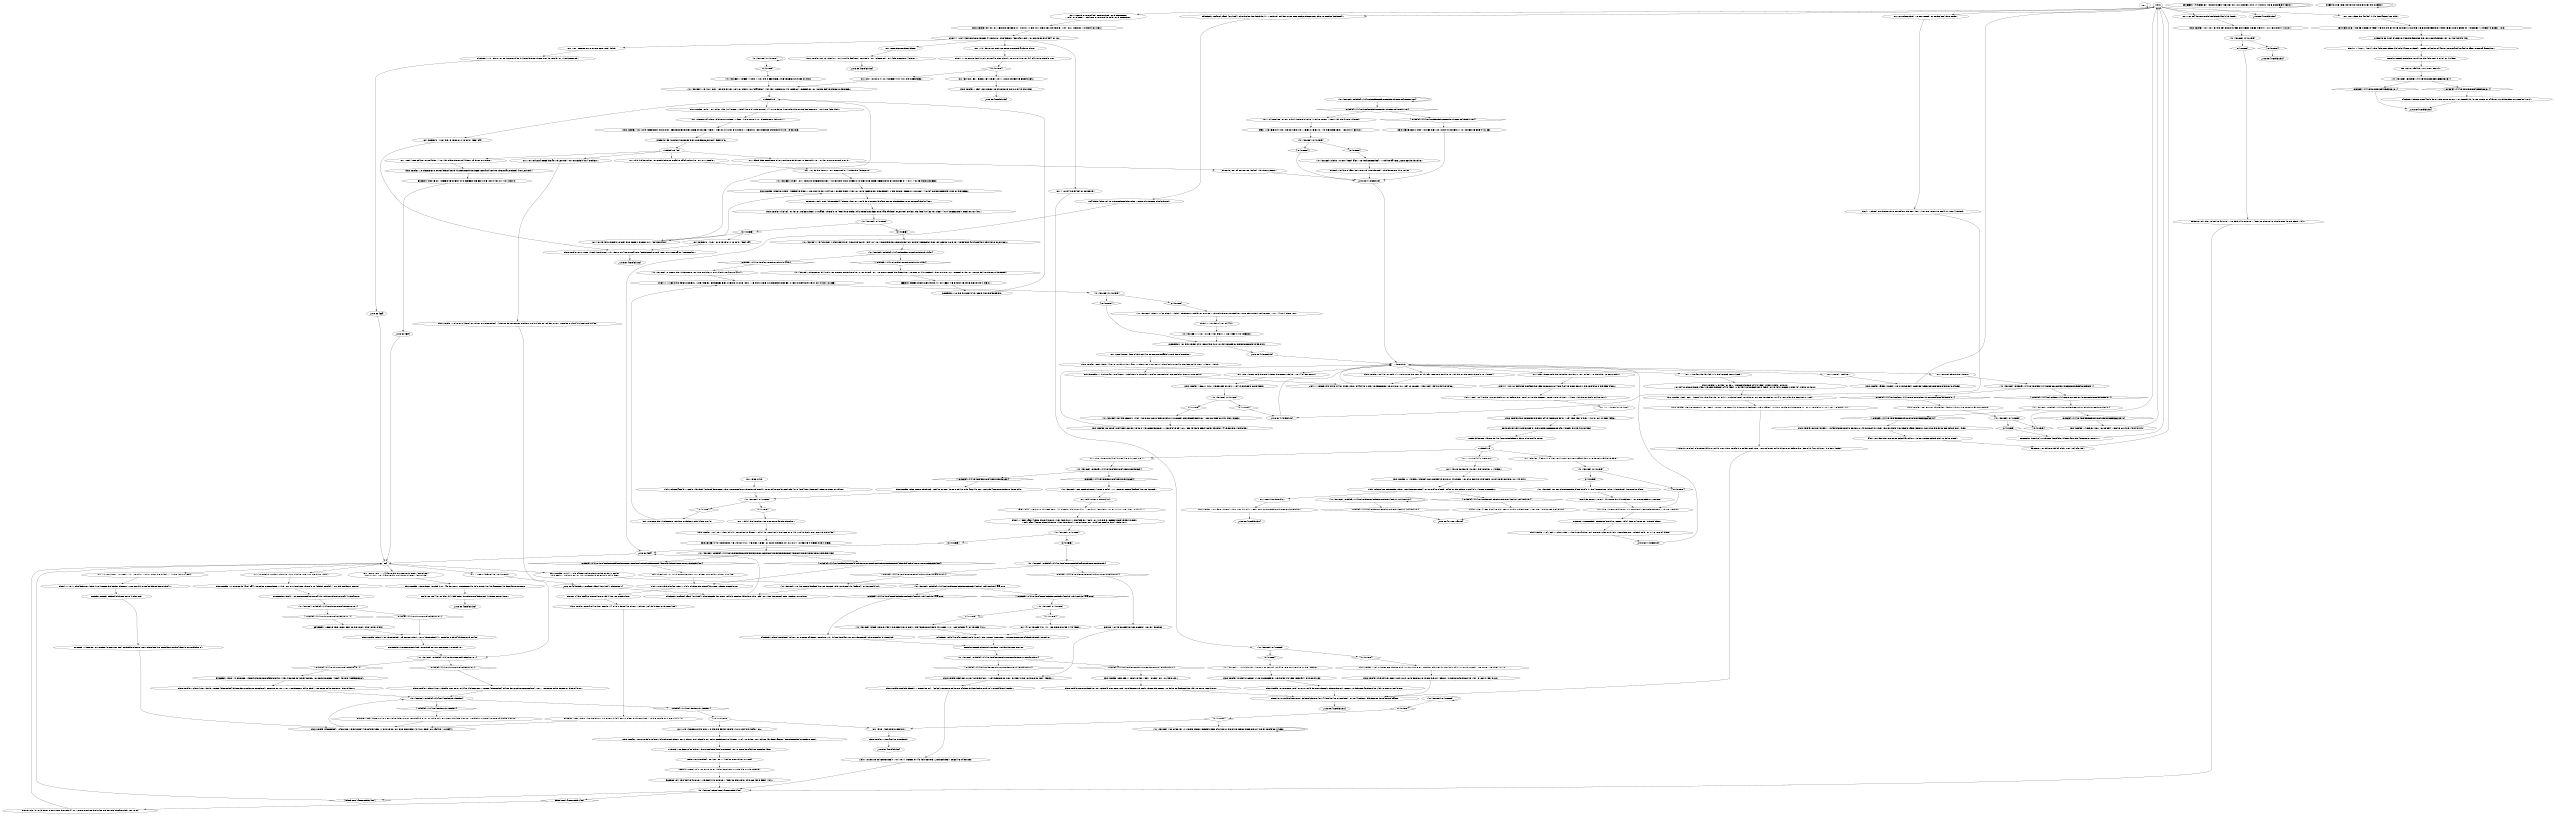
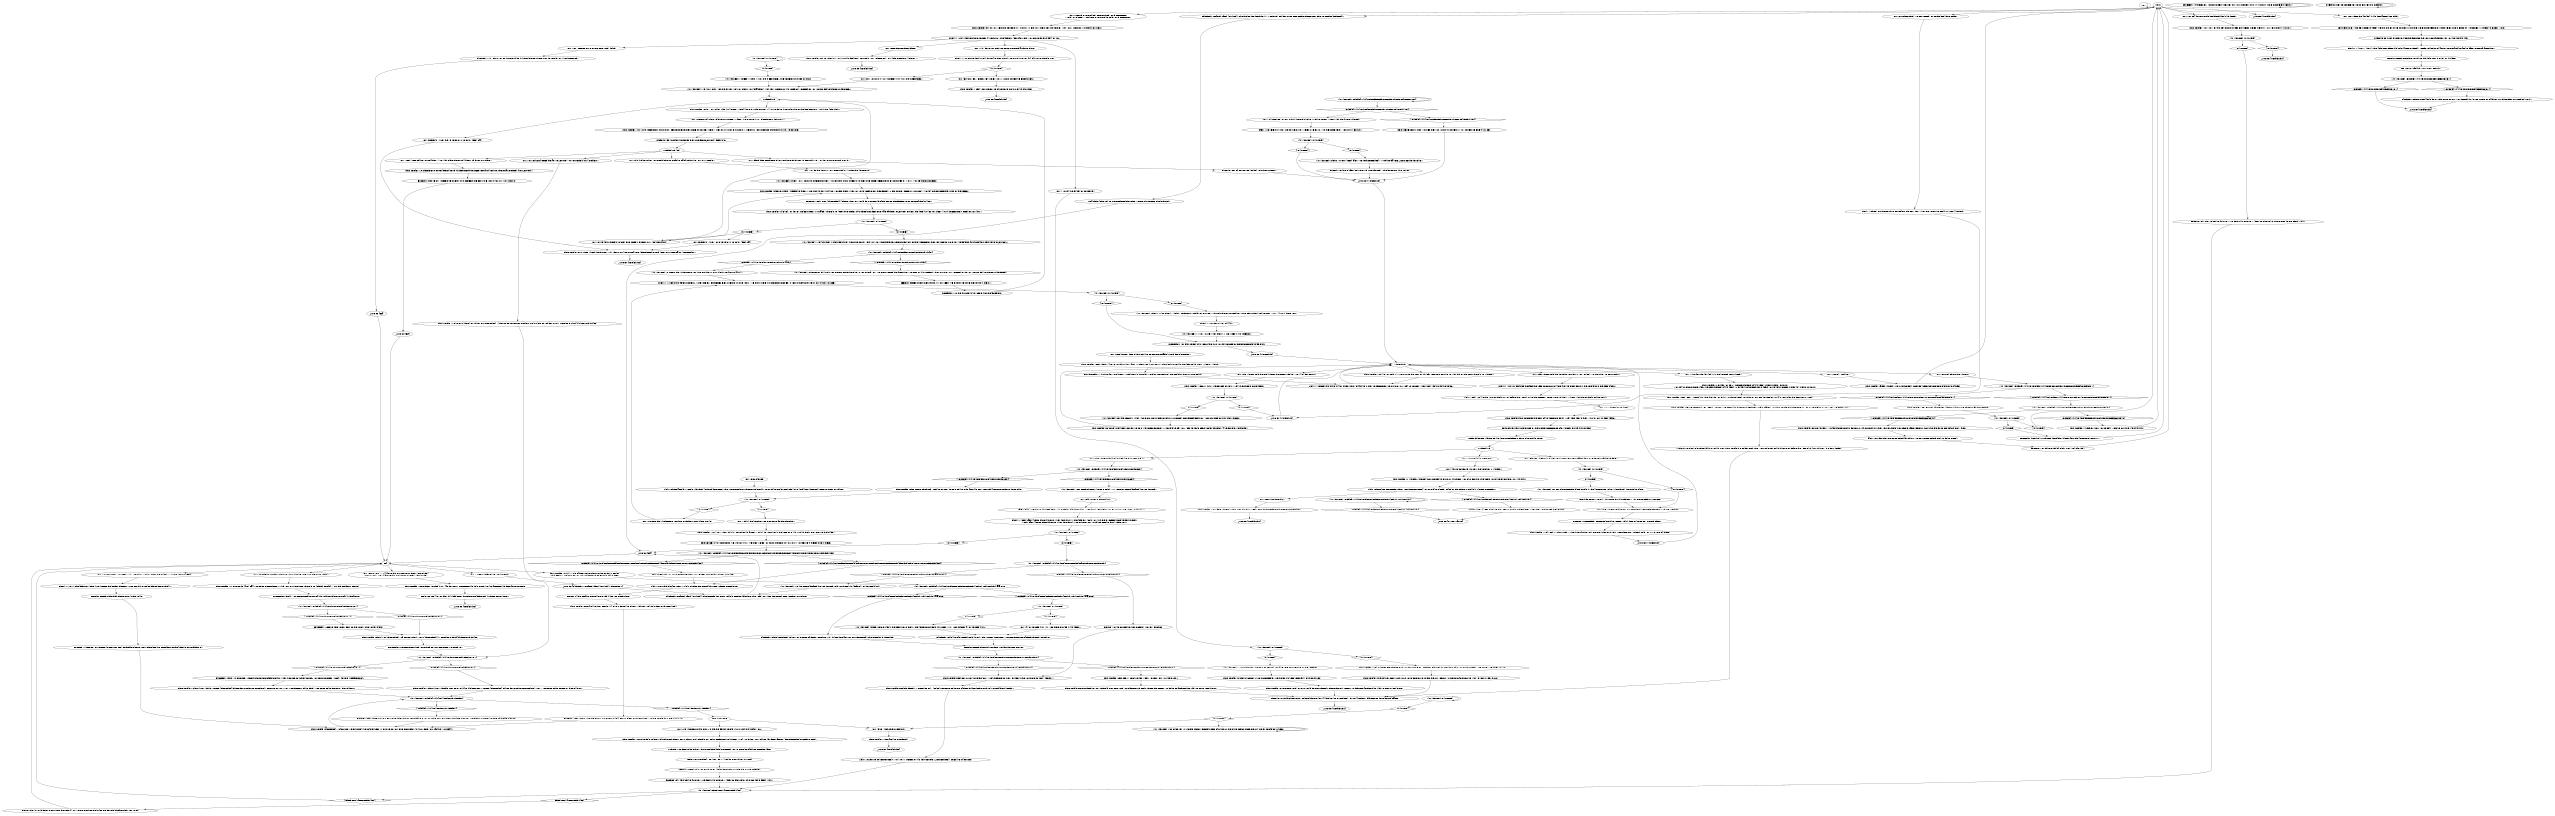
node "Rhetoric: They're avoiding having to answer this question.": label "Rhetoric: They're avoiding having to answer this question." -> "Rhetoric: They're menace having to answer this question."
node "Rhetoric: Yes. Of course. Be *polite* with the suspects...": label "Rhetoric: Yes. Of course. Be *polite* with the suspects..." -> "Rhetoric: Yes. Of course. Be *polite* wait the suspects..."
node "You: Never mind.": label "You: Never mind." -> "You: Never silence."
node "Reaction Speed: Little shit? That's Cuno in the yard.": label "Reaction Speed: Little shit? That's Cuno in the yard." -> "Reaction Speed: Little shit? That's Cuno in the walks."
node "hub justincase": label "hub justincase" -> "pats justincase"
